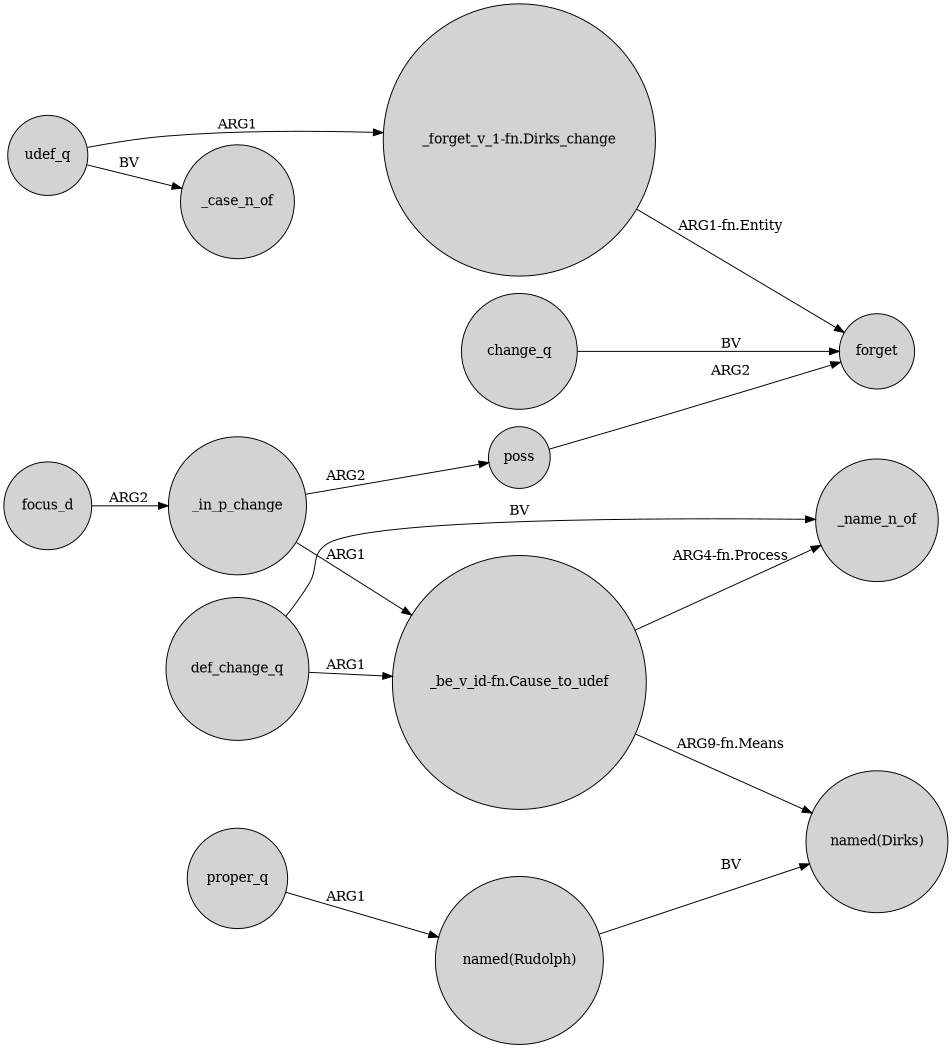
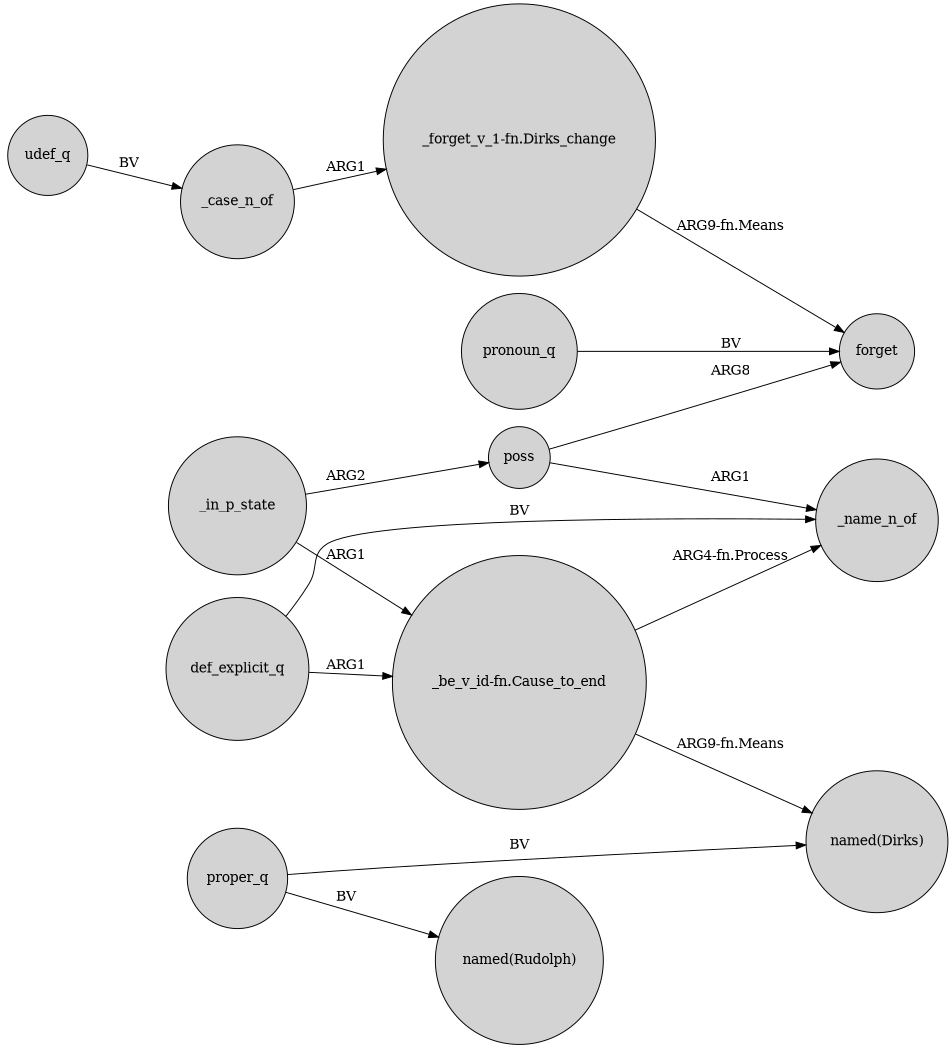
edge "udef_q" -> "_forget_v_1-fn.Dirks_change": now "_case_n_of" -> "_forget_v_1-fn.Dirks_change"
edge "_forget_v_1-fn.Dirks_change" -> "forget": label "ARG1-fn.Entity" -> "ARG9-fn.Means"
node "change_q": label "change_q" -> "pronoun_q"
edge "poss" -> "forget": label "ARG2" -> "ARG8"
edge "poss" -> "_name_n_of": added, label "ARG1"
node "focus_d": removed
node "_in_p_change": label "_in_p_change" -> "_in_p_state"
node "def_change_q": label "def_change_q" -> "def_explicit_q"
node "_be_v_id-fn.Cause_to_udef": label "_be_v_id-fn.Cause_to_udef" -> "_be_v_id-fn.Cause_to_end"
edge "proper_q" -> "named(Rudolph)": label "ARG1" -> "BV"
edge "named(Rudolph)" -> "named(Dirks)": now "proper_q" -> "named(Dirks)"
